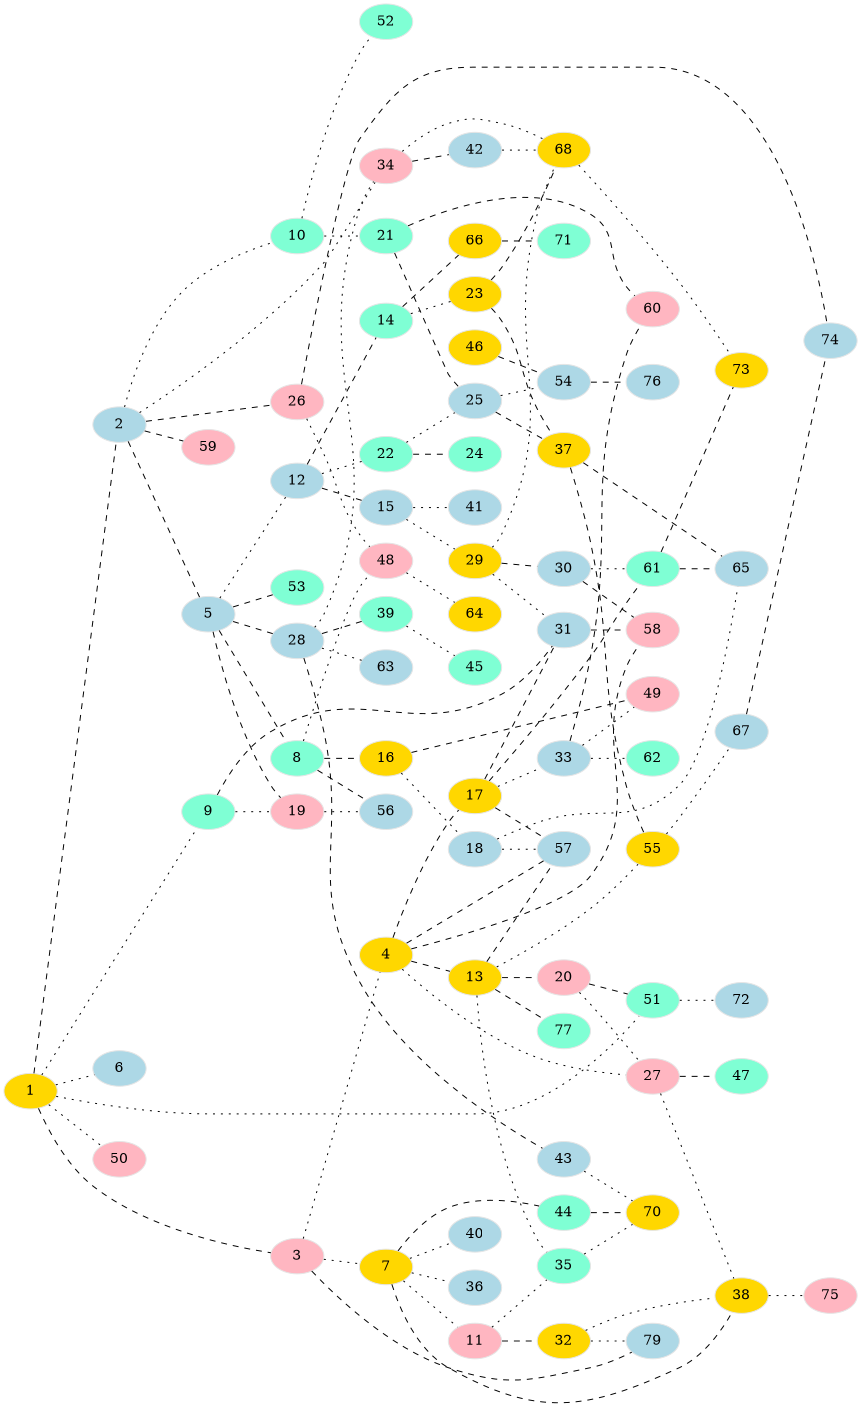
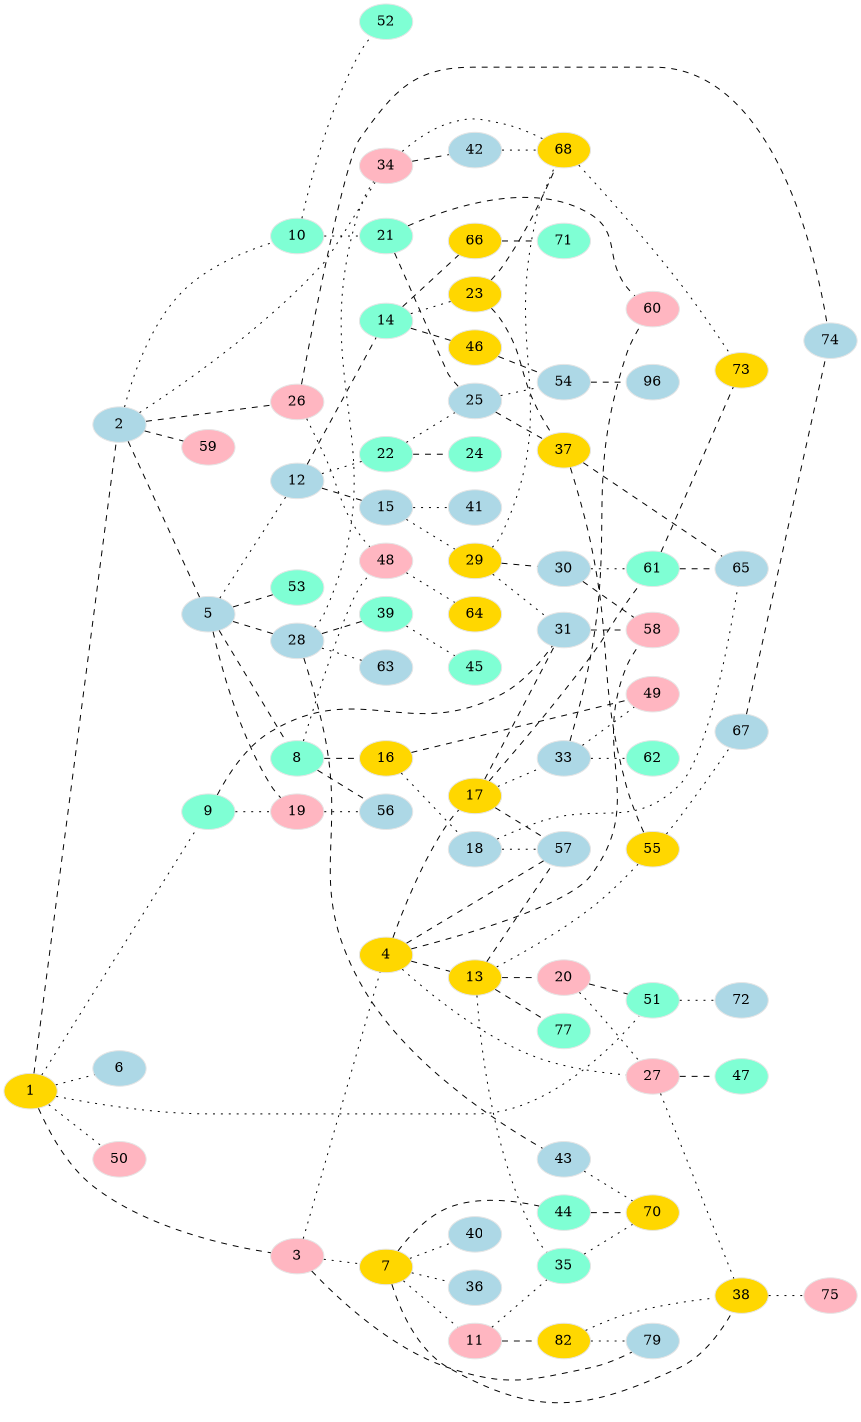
edge "14" -- "46": added
node "76": label "76" -> "96"
node "32": label "32" -> "82"
